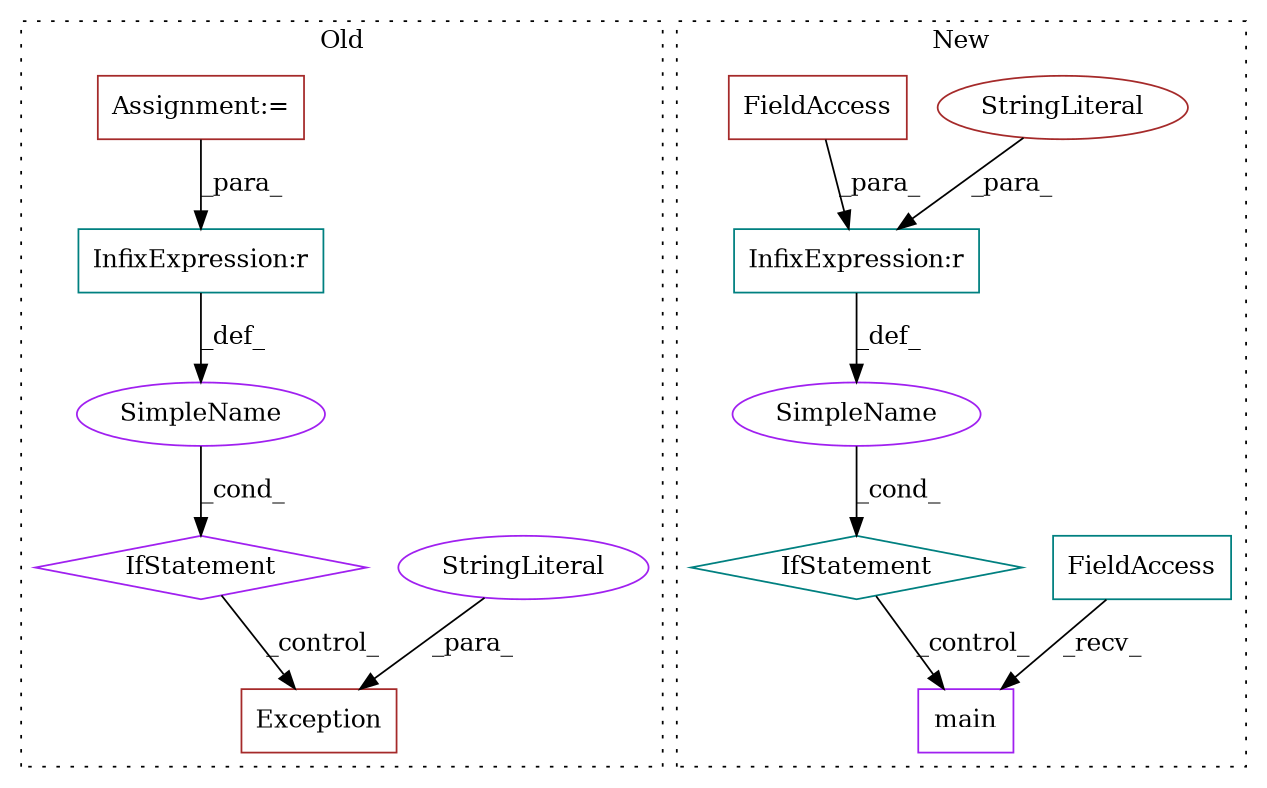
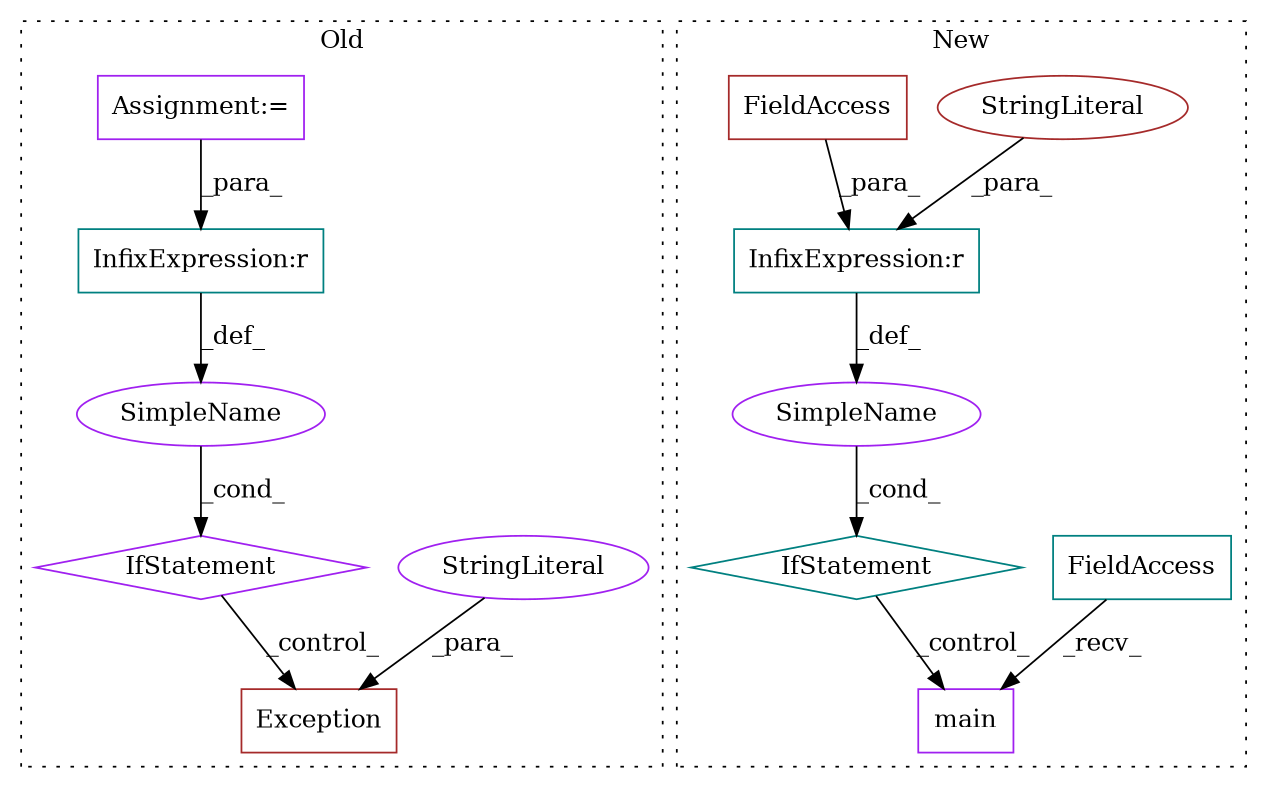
node "Assignment:=": color brown -> purple
